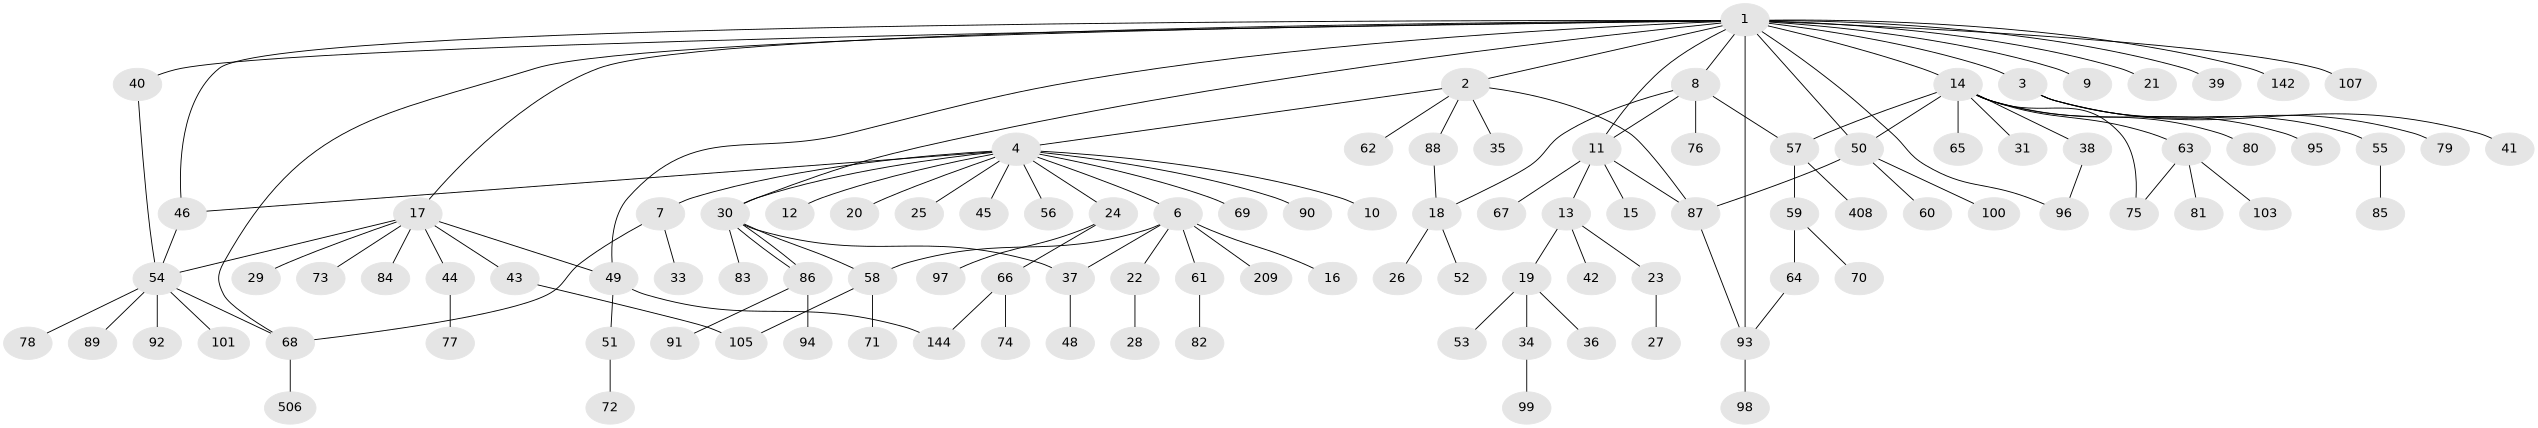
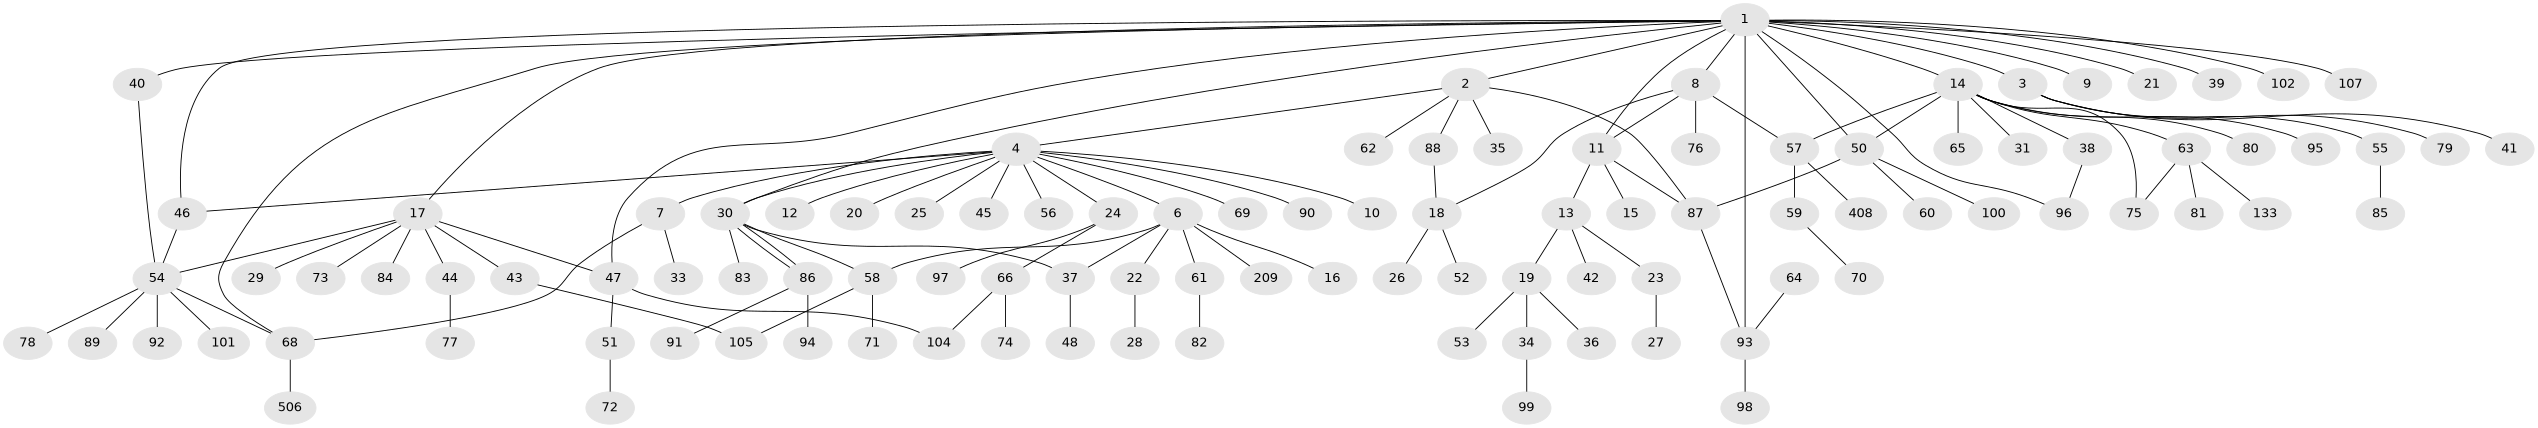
node "142": label "142" -> "102"
node "67": removed
node "103": label "103" -> "133"
edge "59" -- "64": removed
node "49": label "49" -> "47"
node "144": label "144" -> "104"
